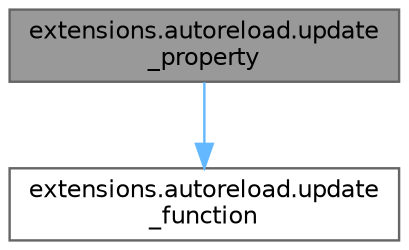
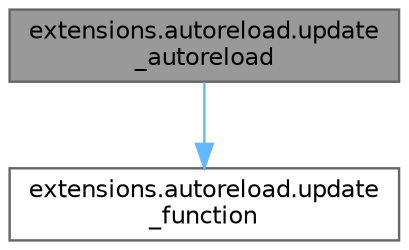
node "extensions.autoreload.update _property": label "extensions.autoreload.update _property" -> "extensions.autoreload.update _autoreload"
